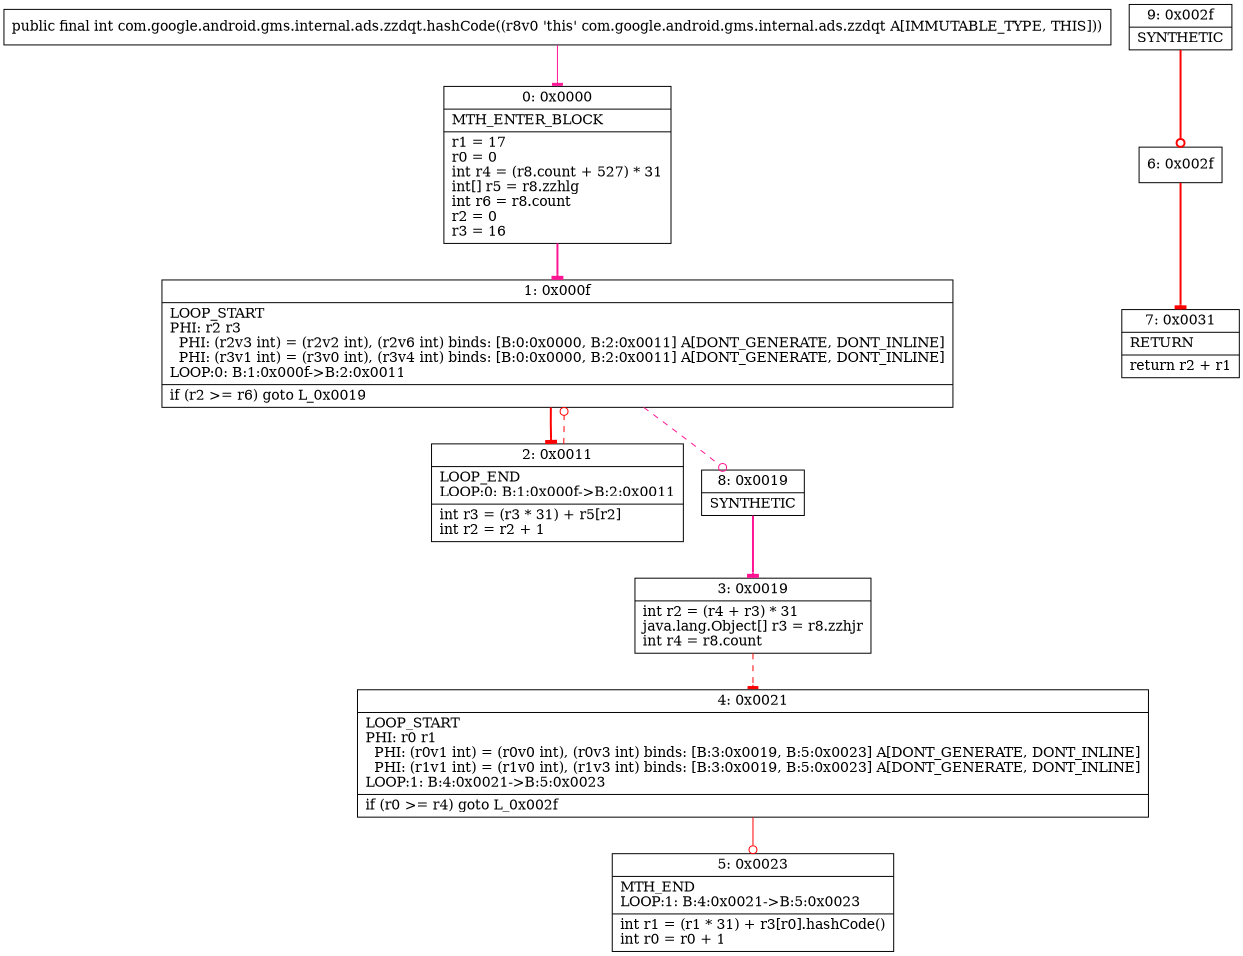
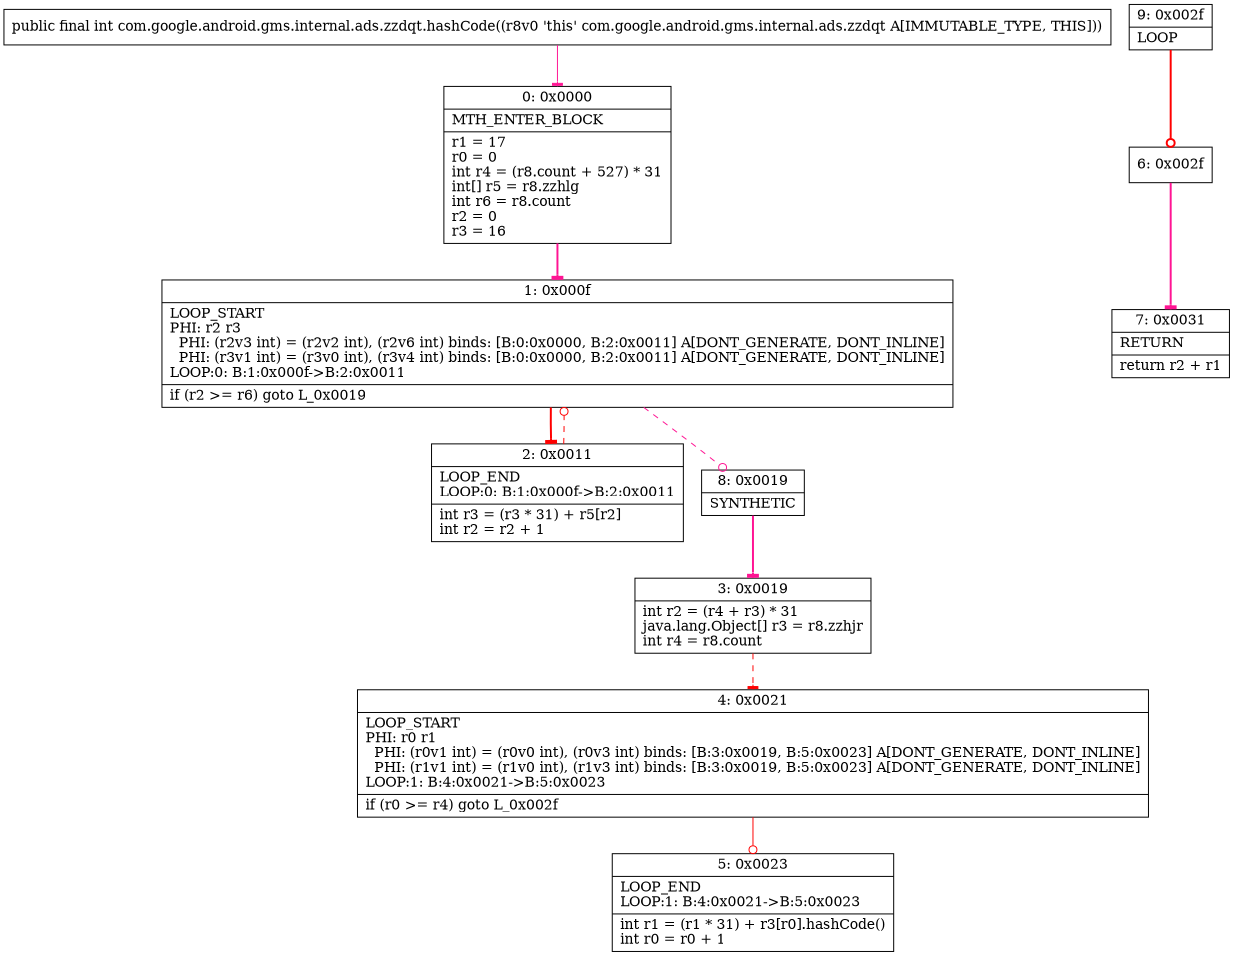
node "9: 0x002f": text "SYNTHETIC" -> "LOOP"
edge "6: 0x002f" -> "7: 0x0031": color red -> deeppink
node "5: 0x0023": text "MTH_END" -> "LOOP_END"
